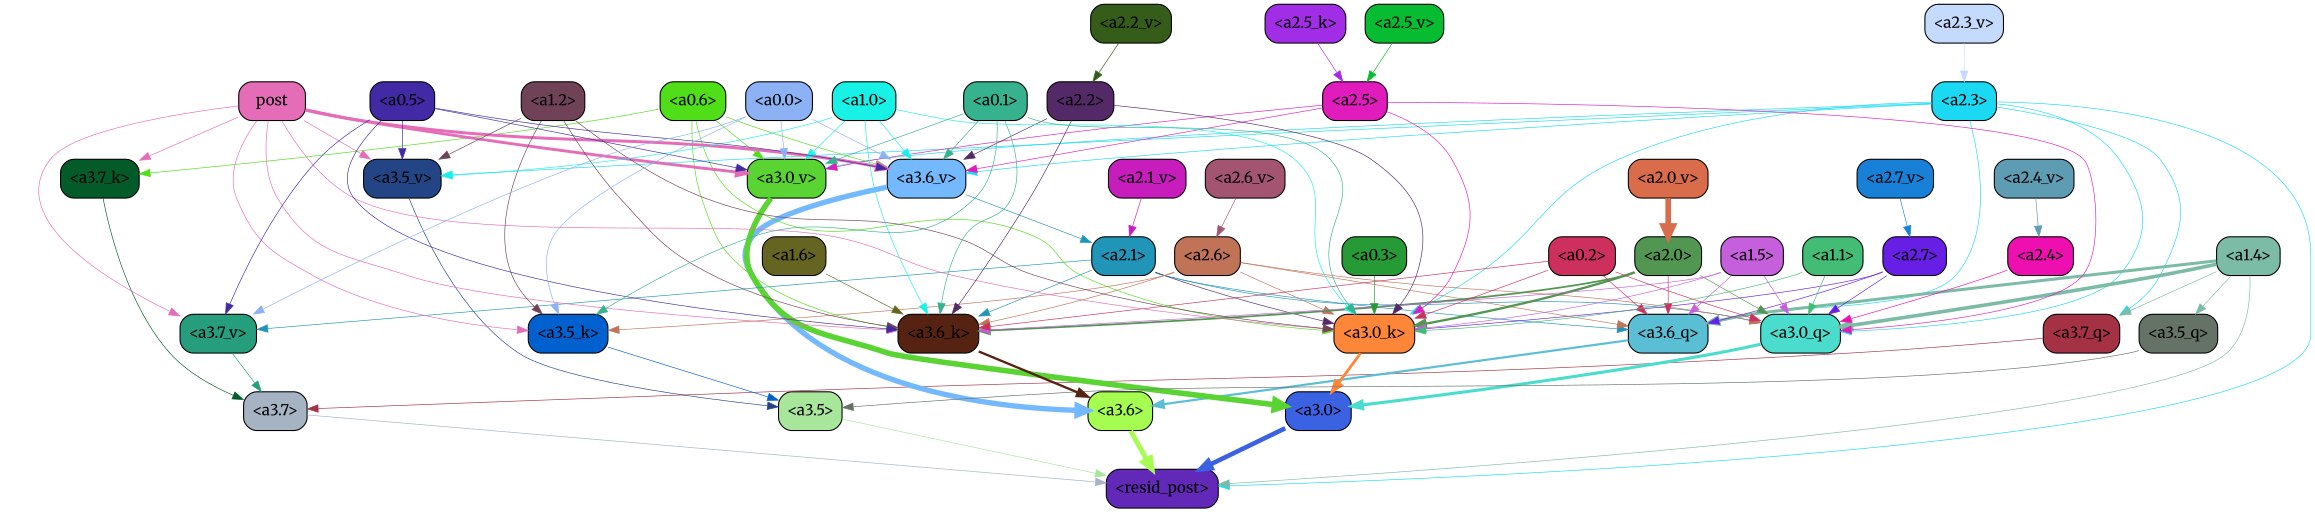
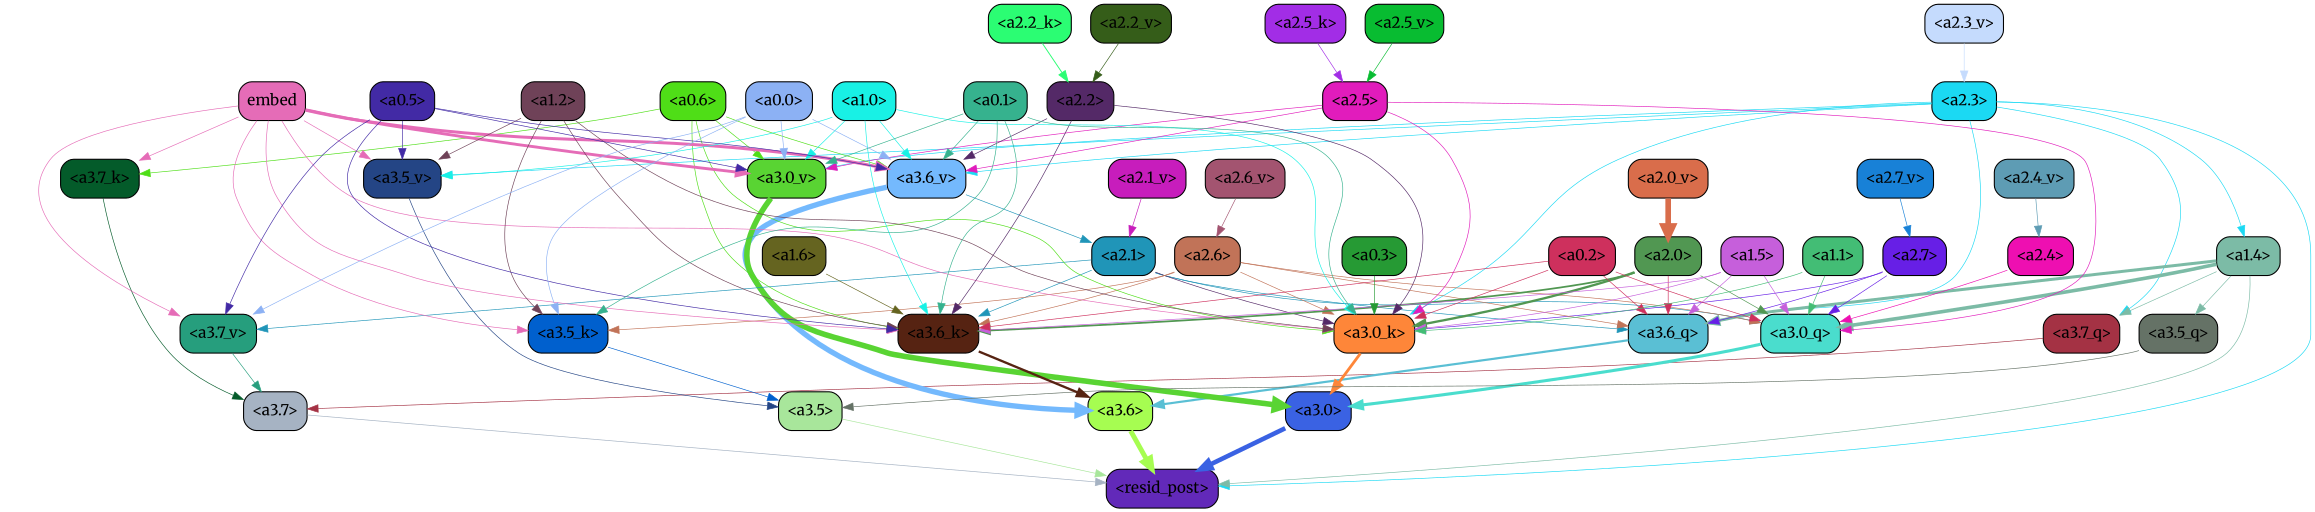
node "<a2.2_k>": added
node "post": label "post" -> "embed"
edge "<a2.3>" -> "<a3.0_q>": now "<a2.3>" -> "<a1.4>"
